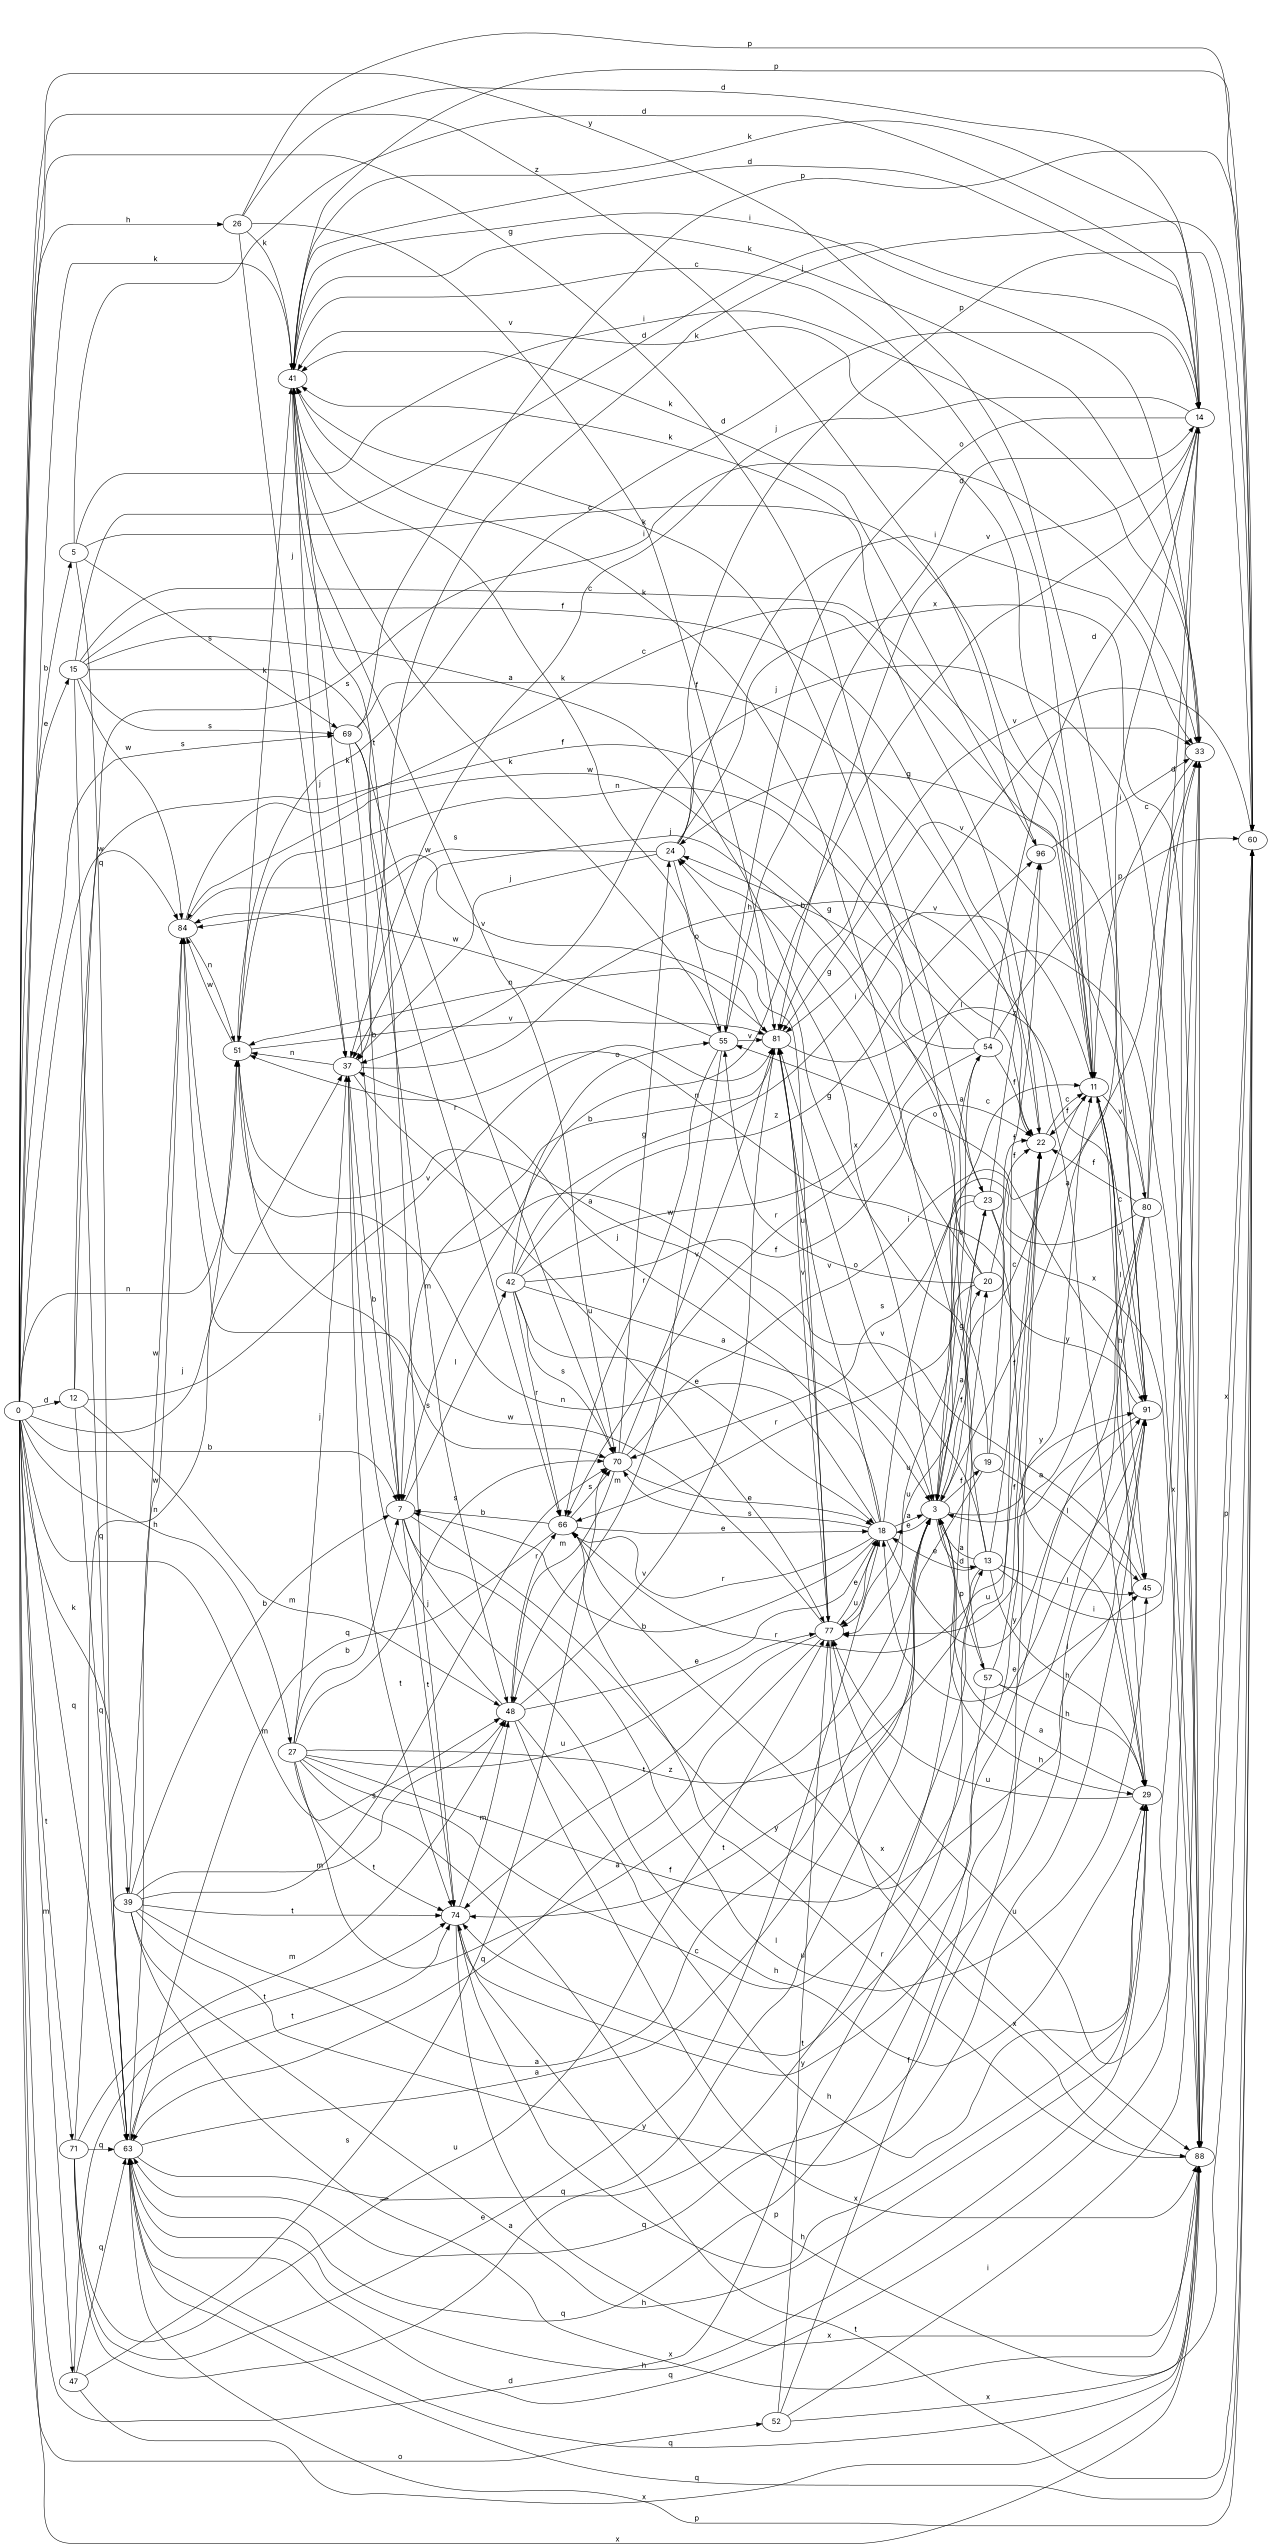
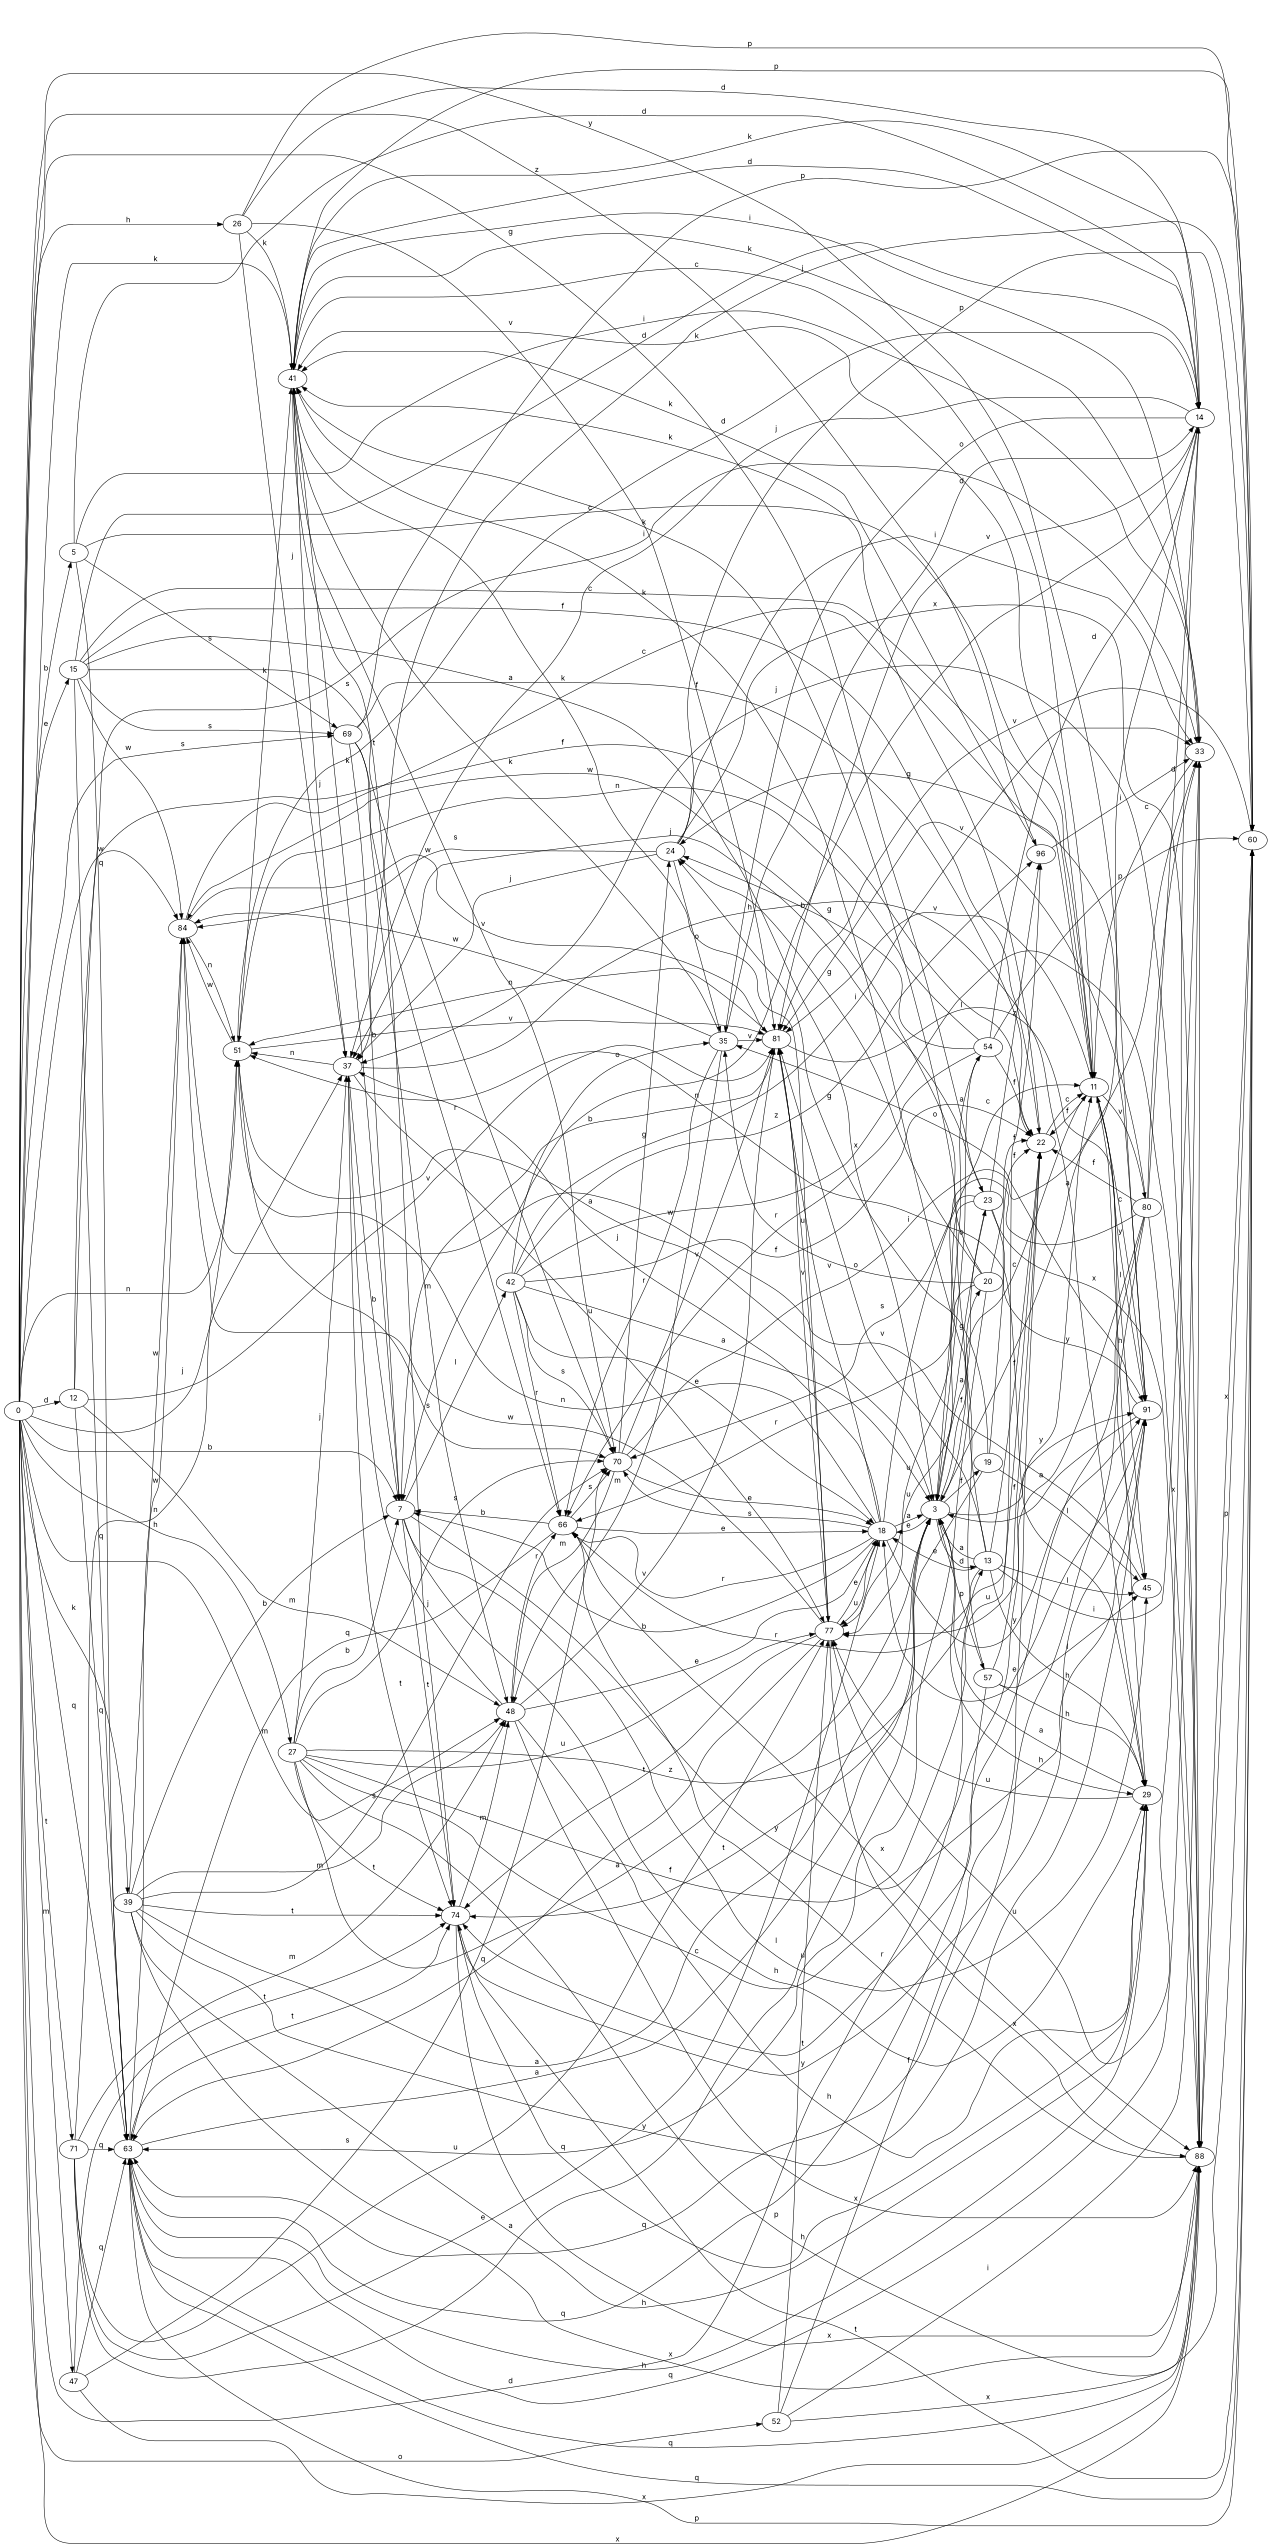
node "55": label "55" -> "35"
edge "63" -> "20": reversed
